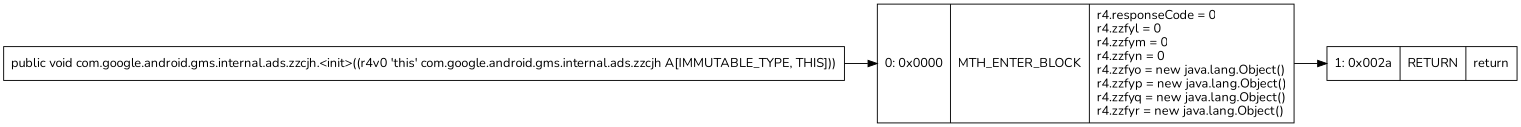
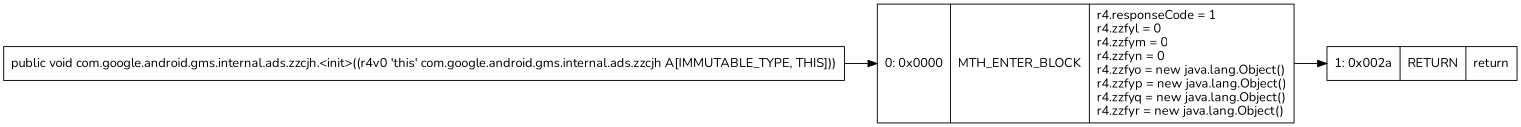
node "0: 0x0000": text "r4.responseCode = 0" -> "r4.responseCode = 1"
